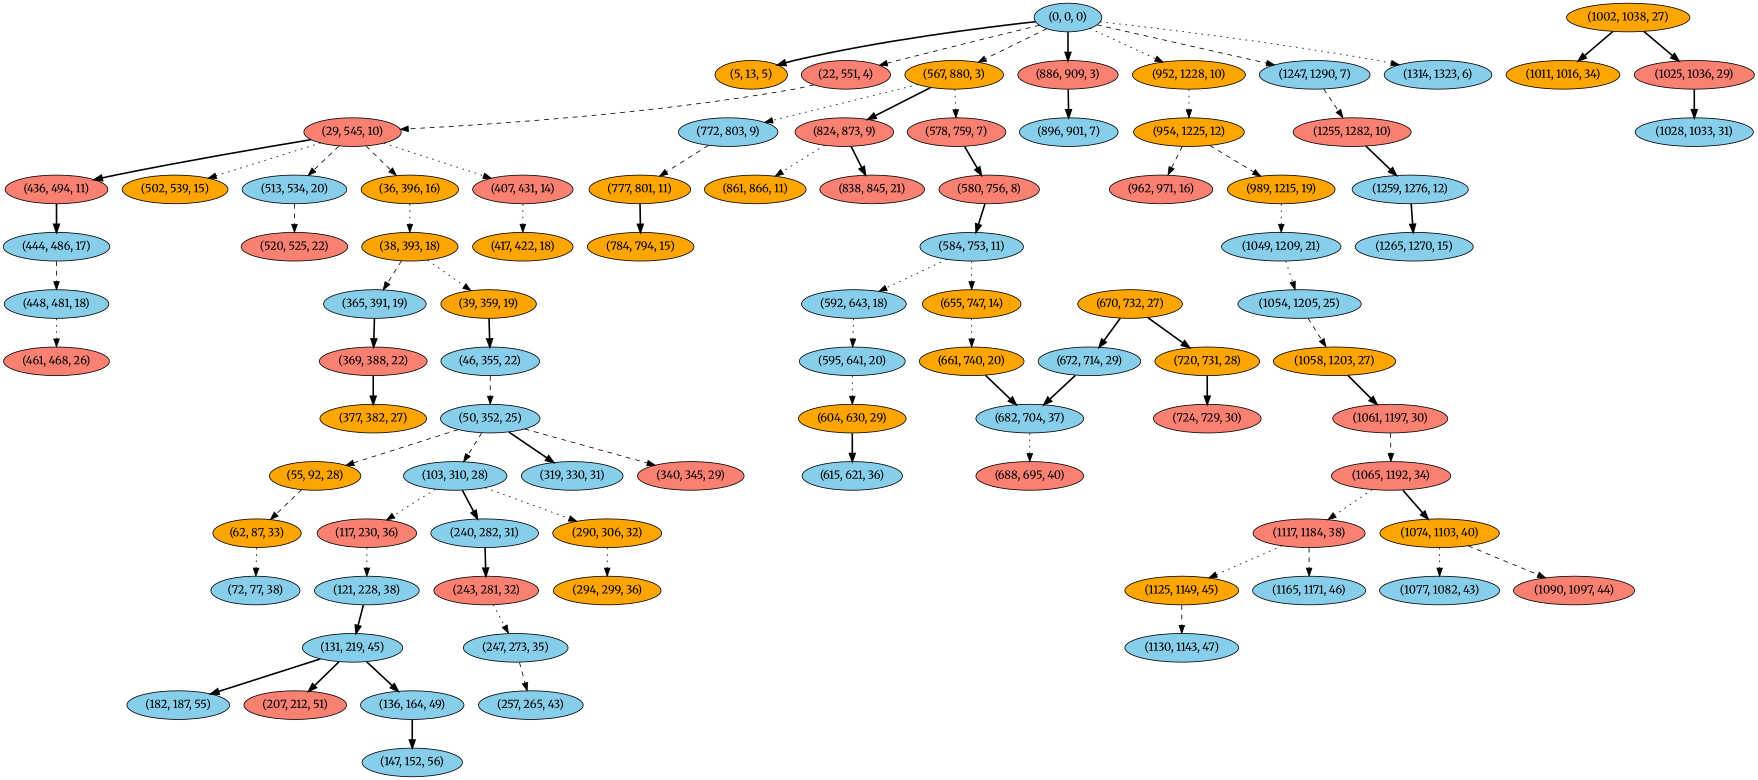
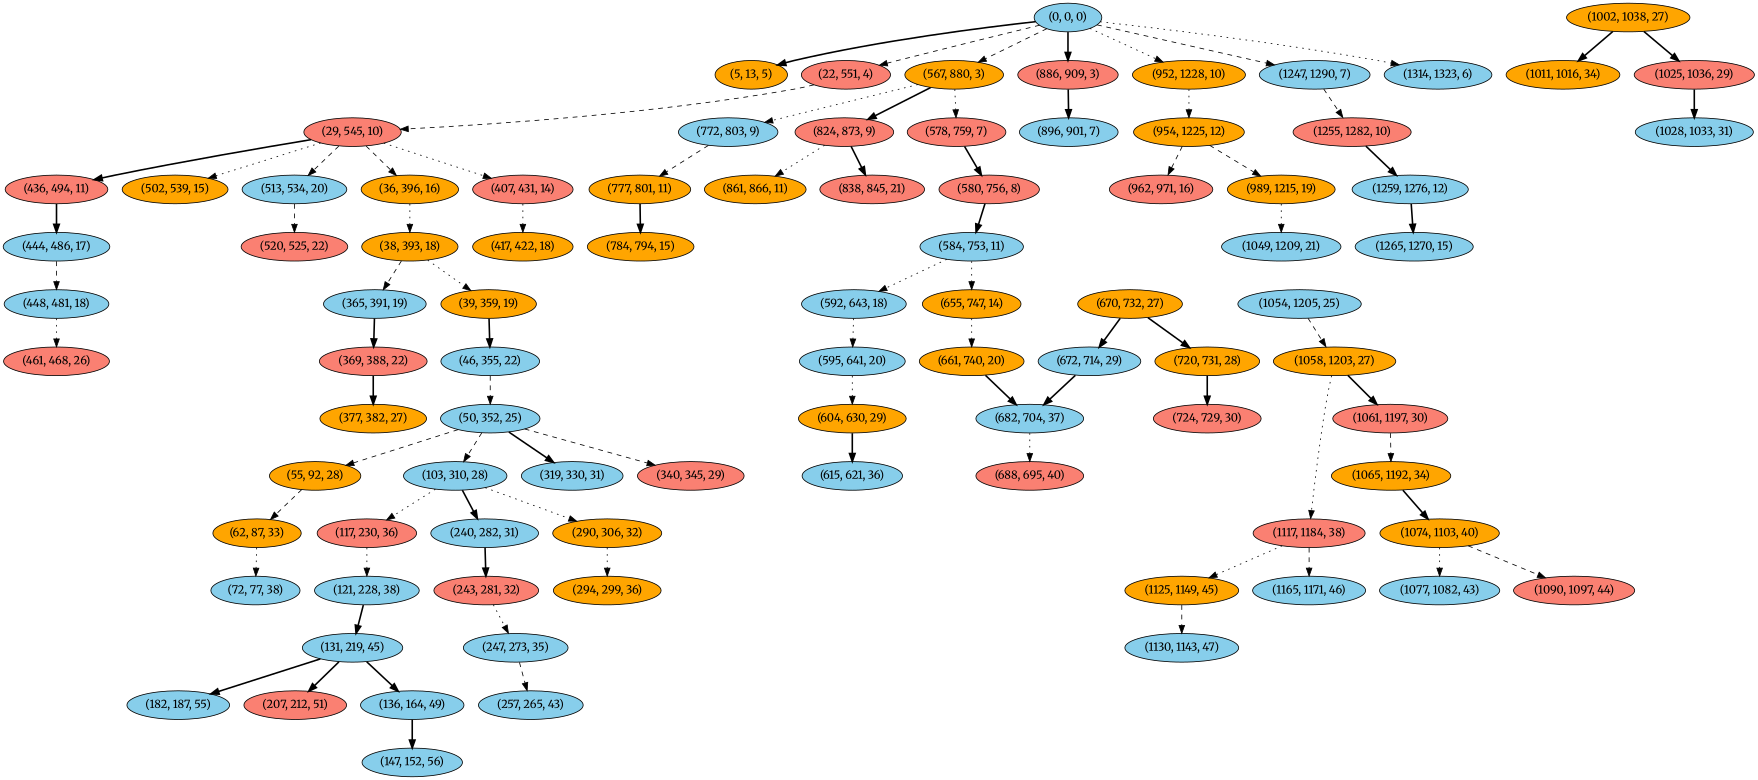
edge "(1049, 1209, 21)" -> "(1054, 1205, 25)": removed
node "(1065, 1192, 34)": fillcolor salmon -> orange
edge "(1065, 1192, 34)" -> "(1117, 1184, 38)": now "(1058, 1203, 27)" -> "(1117, 1184, 38)"
